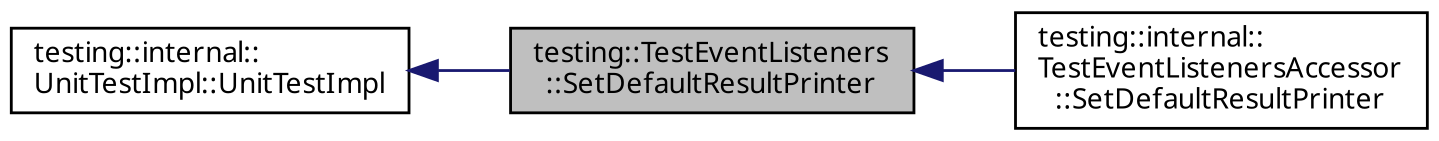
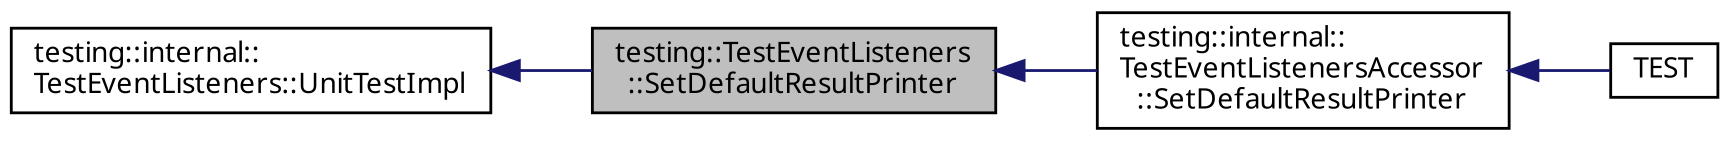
node "testing::internal:: UnitTestImpl::UnitTestImpl": label "testing::internal:: UnitTestImpl::UnitTestImpl" -> "testing::internal:: TestEventListeners::UnitTestImpl"
node "TEST": added
